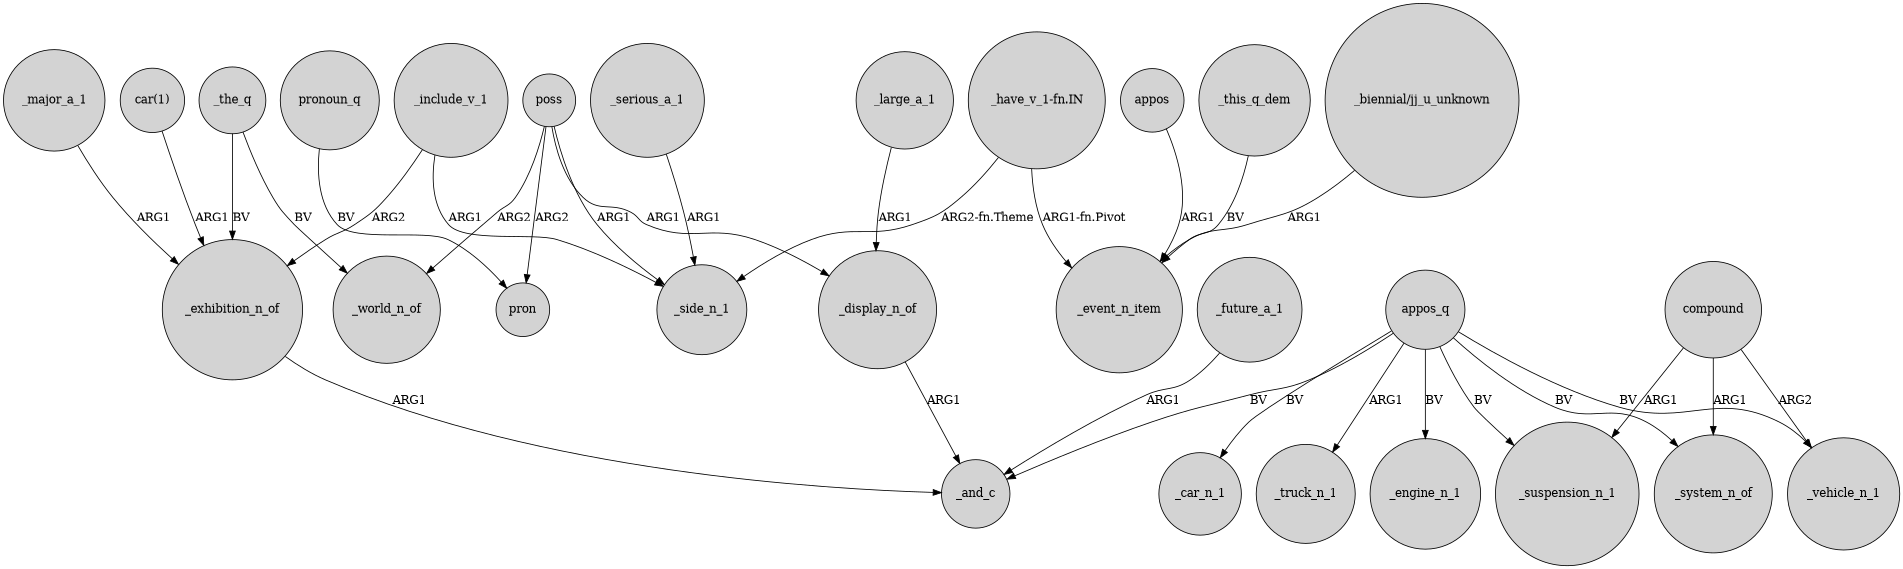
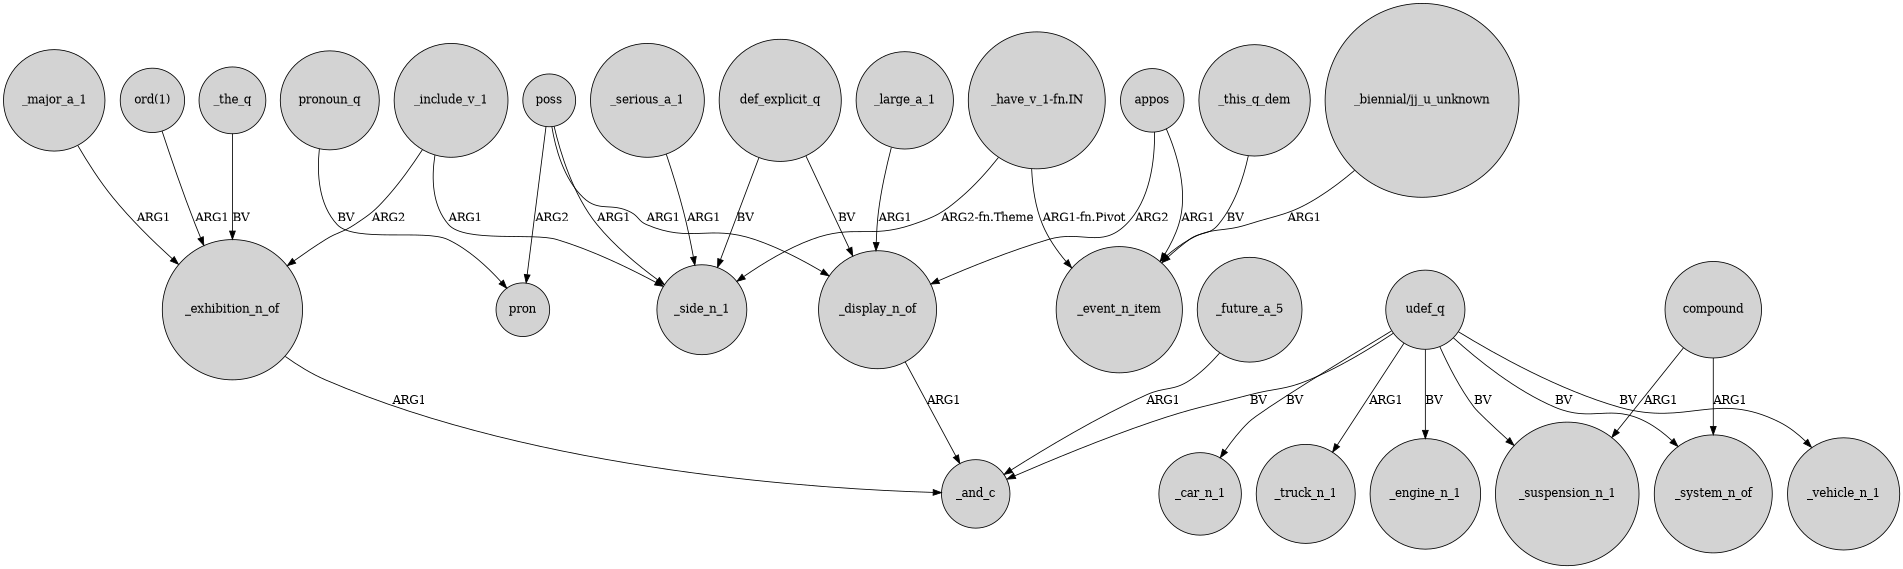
node "car(1)": label "car(1)" -> "ord(1)"
node "def_explicit_q": added
edge "appos" -> "_display_n_of": added, label "ARG2"
node "_world_n_of": removed
node "_future_a_1": label "_future_a_1" -> "_future_a_5"
node "appos_q": label "appos_q" -> "udef_q"
edge "compound" -> "_vehicle_n_1": removed, label "ARG2"
